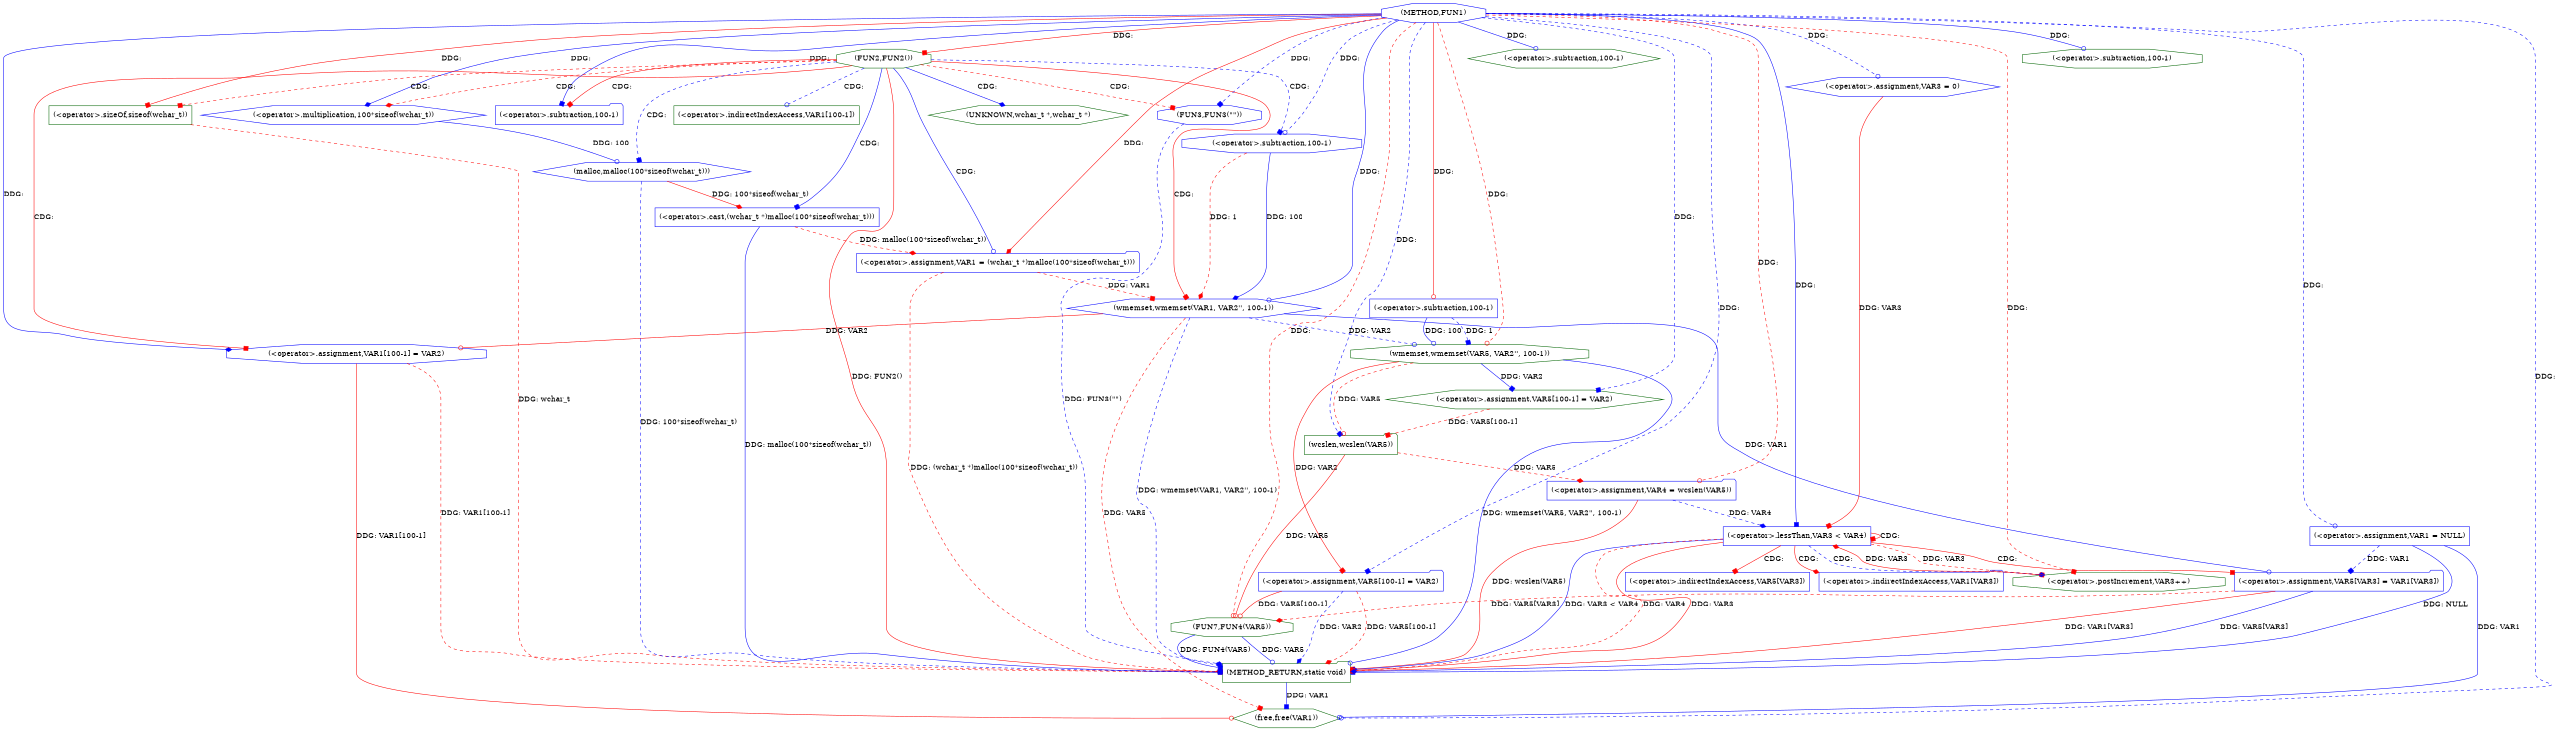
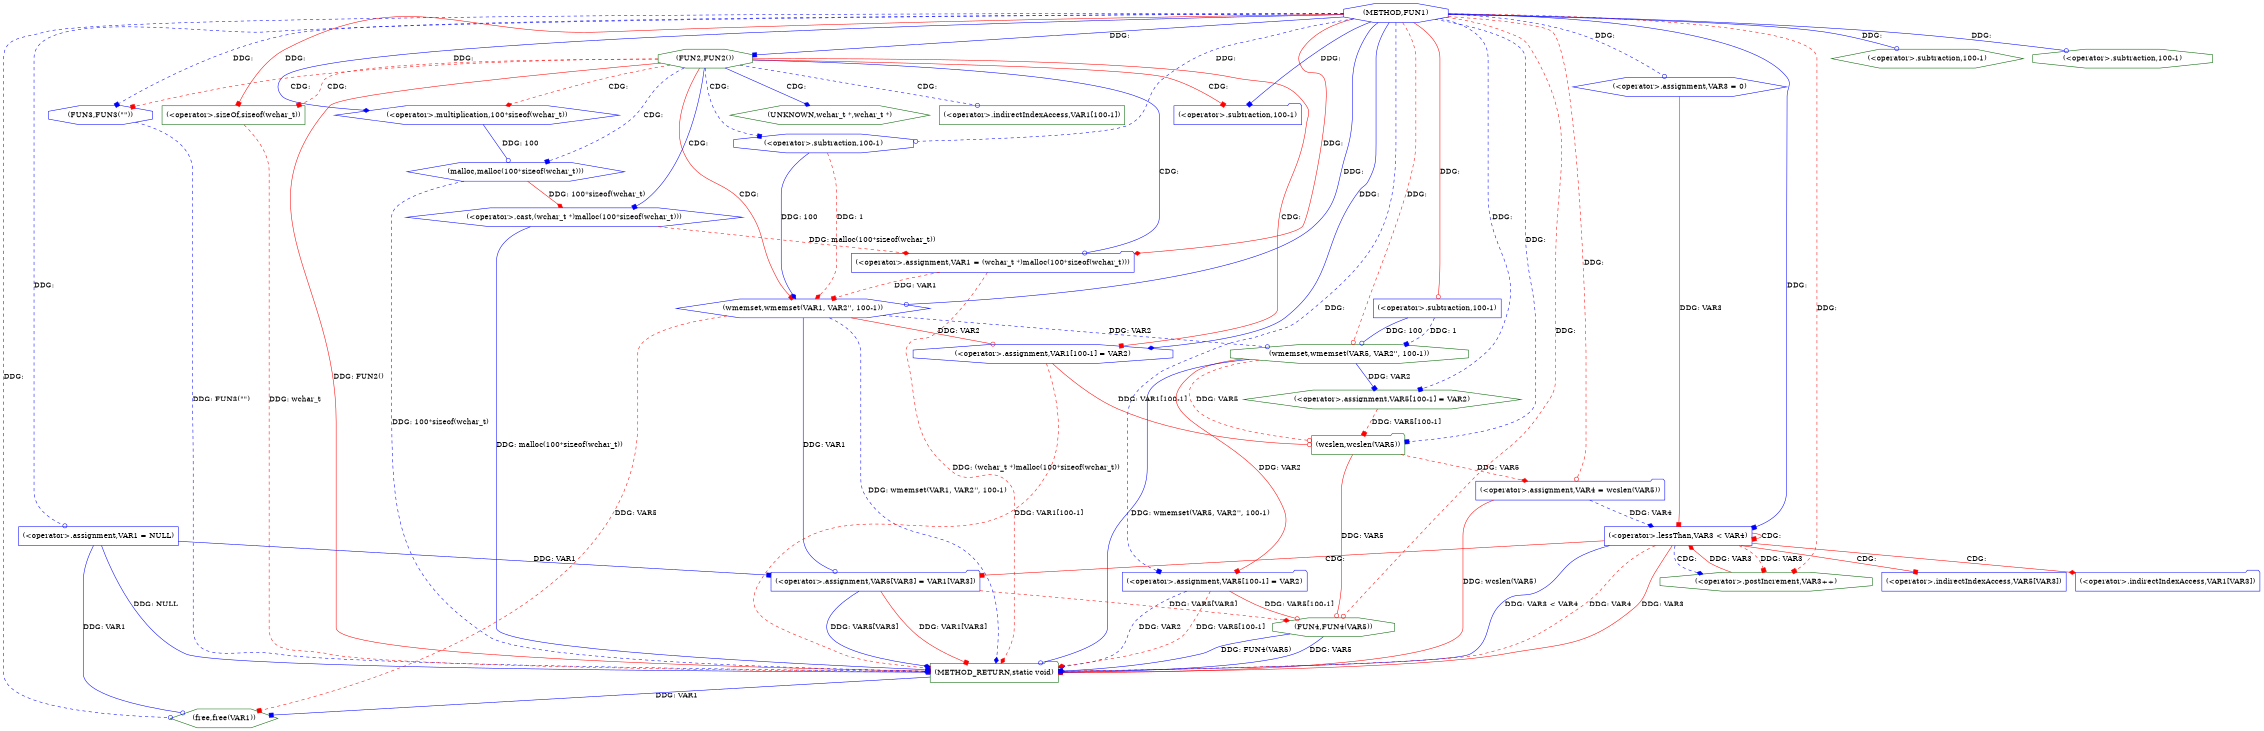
edge "(METHOD,FUN1)" -> "(FUN2,FUN2())": color red -> blue
node "(<operator>.cast,(wchar_t *)malloc(100*sizeof(wchar_t)))": shape box -> hexagon
edge "(<operator>.assignment,VAR1 = NULL)" -> "(<operator>.assignment,VAR5[VAR3] = VAR1[VAR3])": style dashed -> solid
node "(FUN7,FUN4(VAR5))": label "(FUN7,FUN4(VAR5))" -> "(FUN4,FUN4(VAR5))"
edge "(<operator>.assignment,VAR1[100-1] = VAR2)" -> "(free,free(VAR1))": now "(<operator>.assignment,VAR1[100-1] = VAR2)" -> "(wcslen,wcslen(VAR5))"
